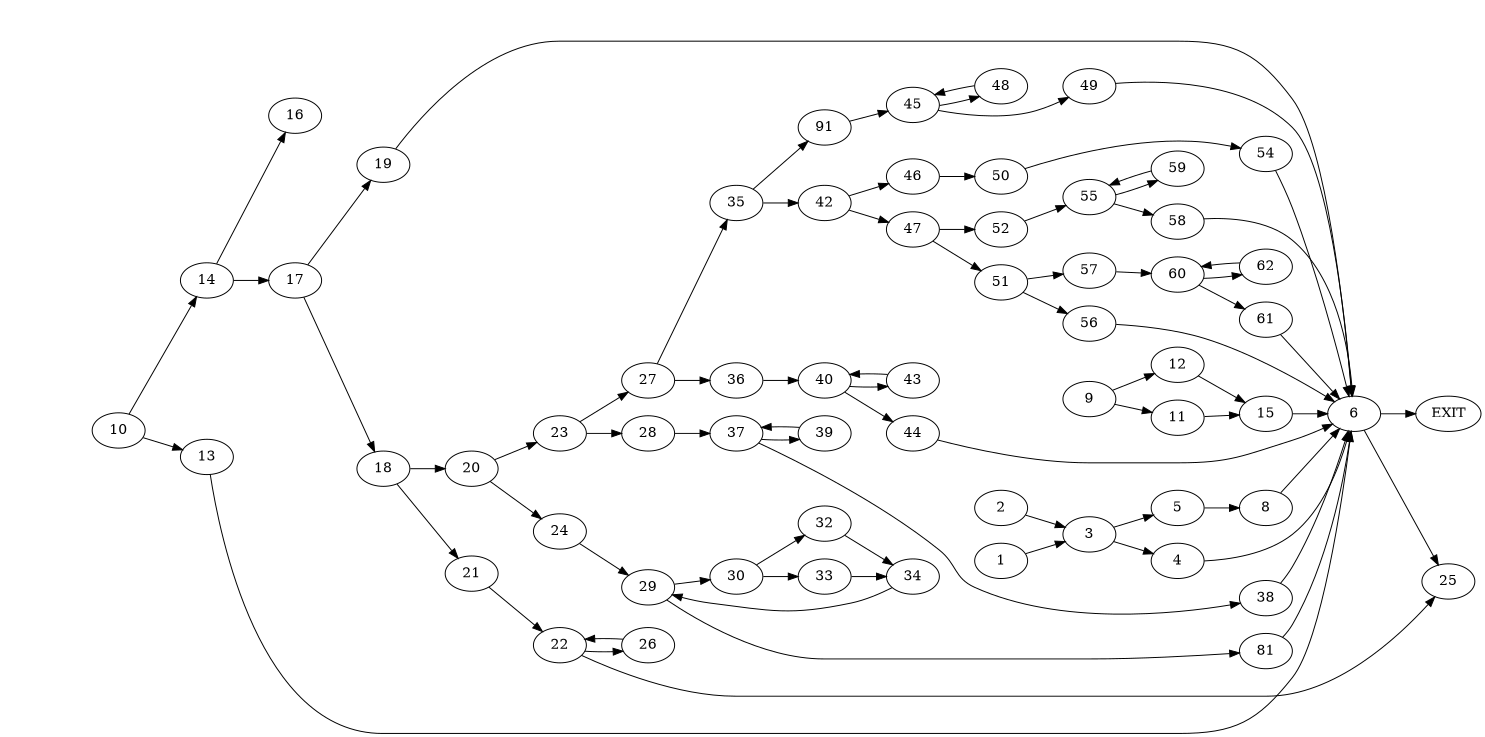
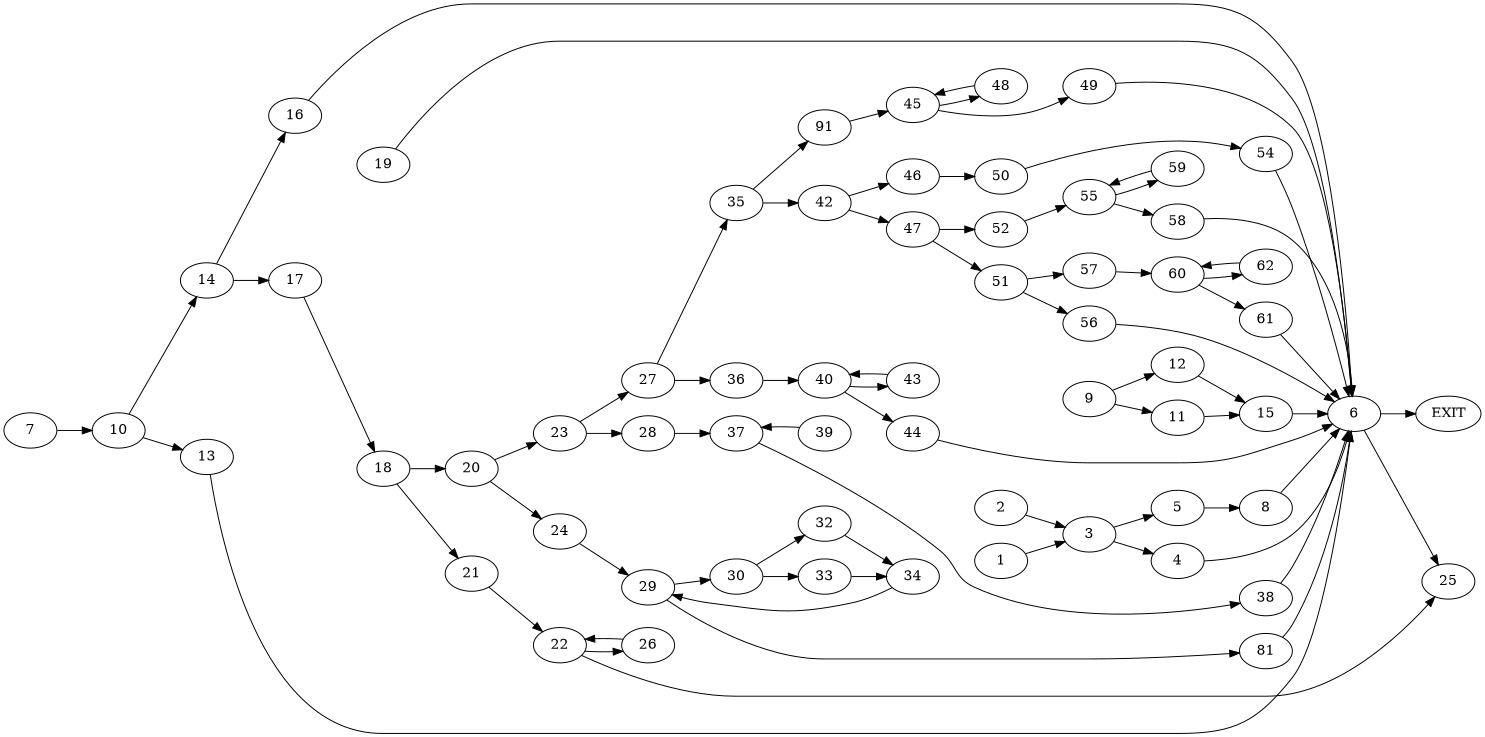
edge "16" -> "6": added
edge "17" -> "19": removed
node "7": added
edge "37" -> "39": removed
